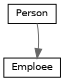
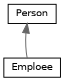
edge "Person" -> "Emploee": reversed
